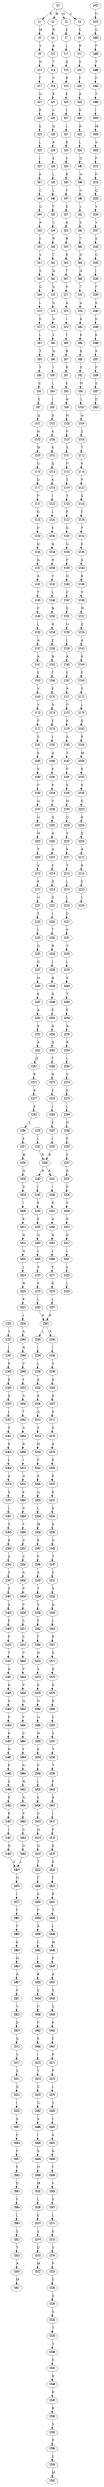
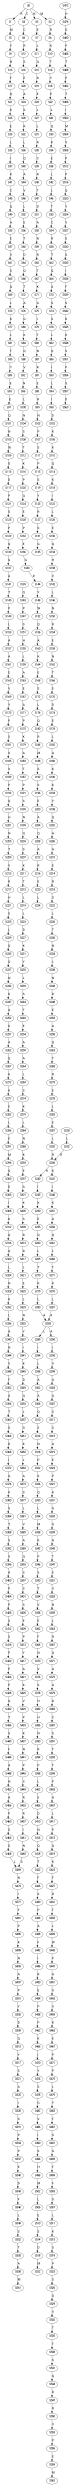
edge "S135" -> "S139": removed, label "P"
edge "S329" -> "S333": added, label "N"
